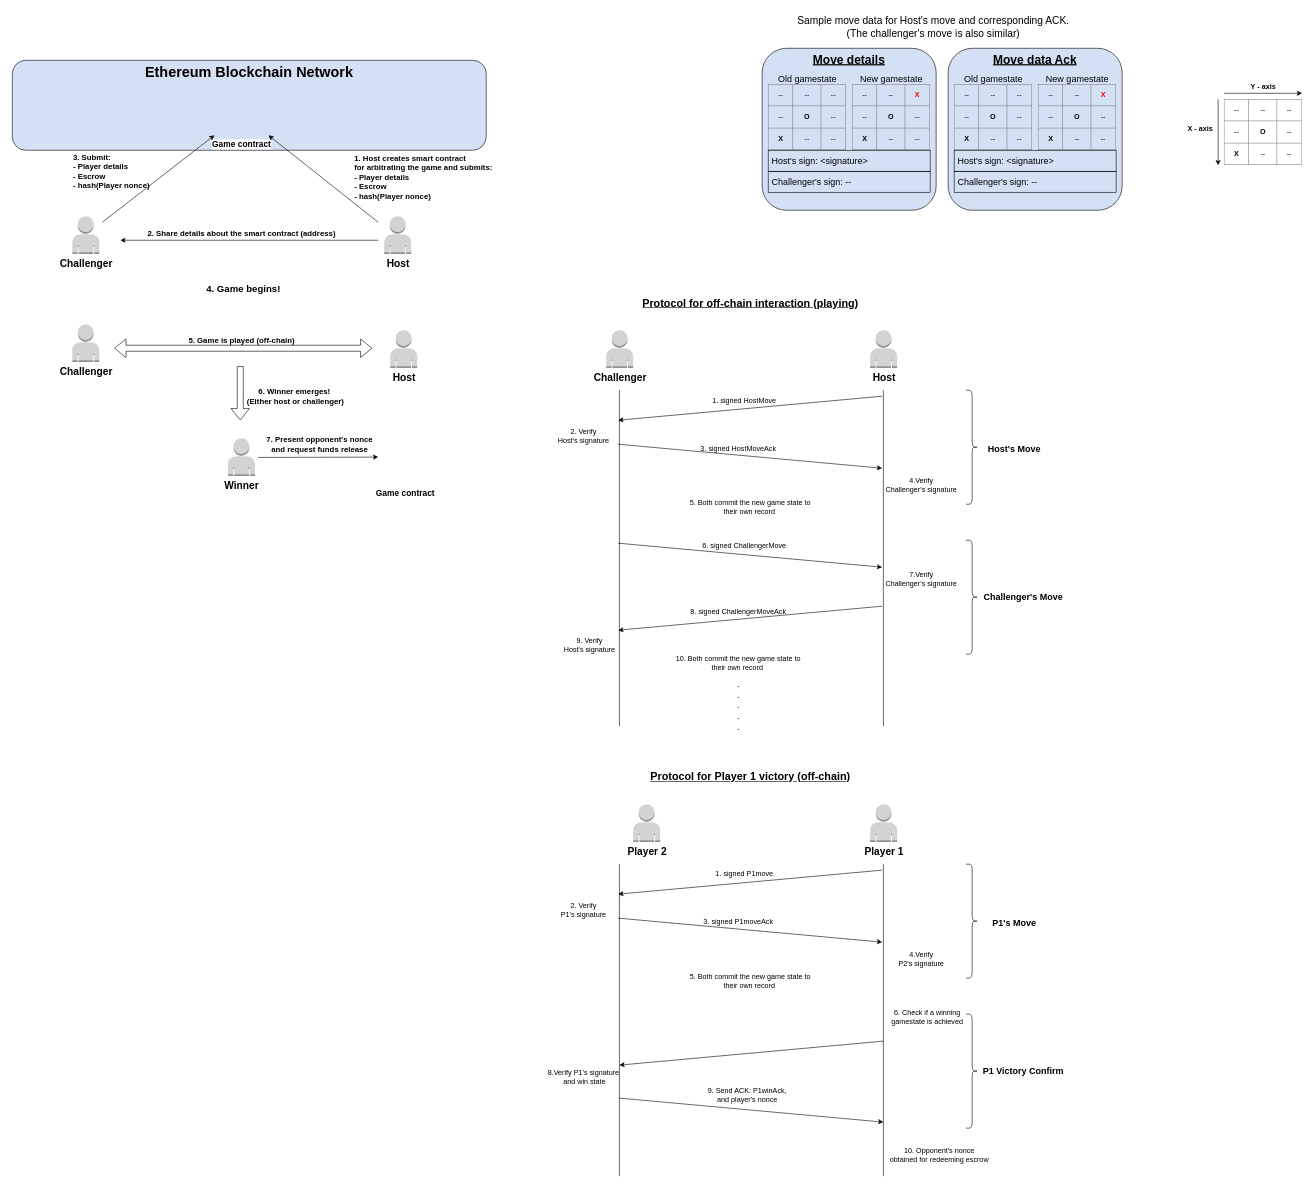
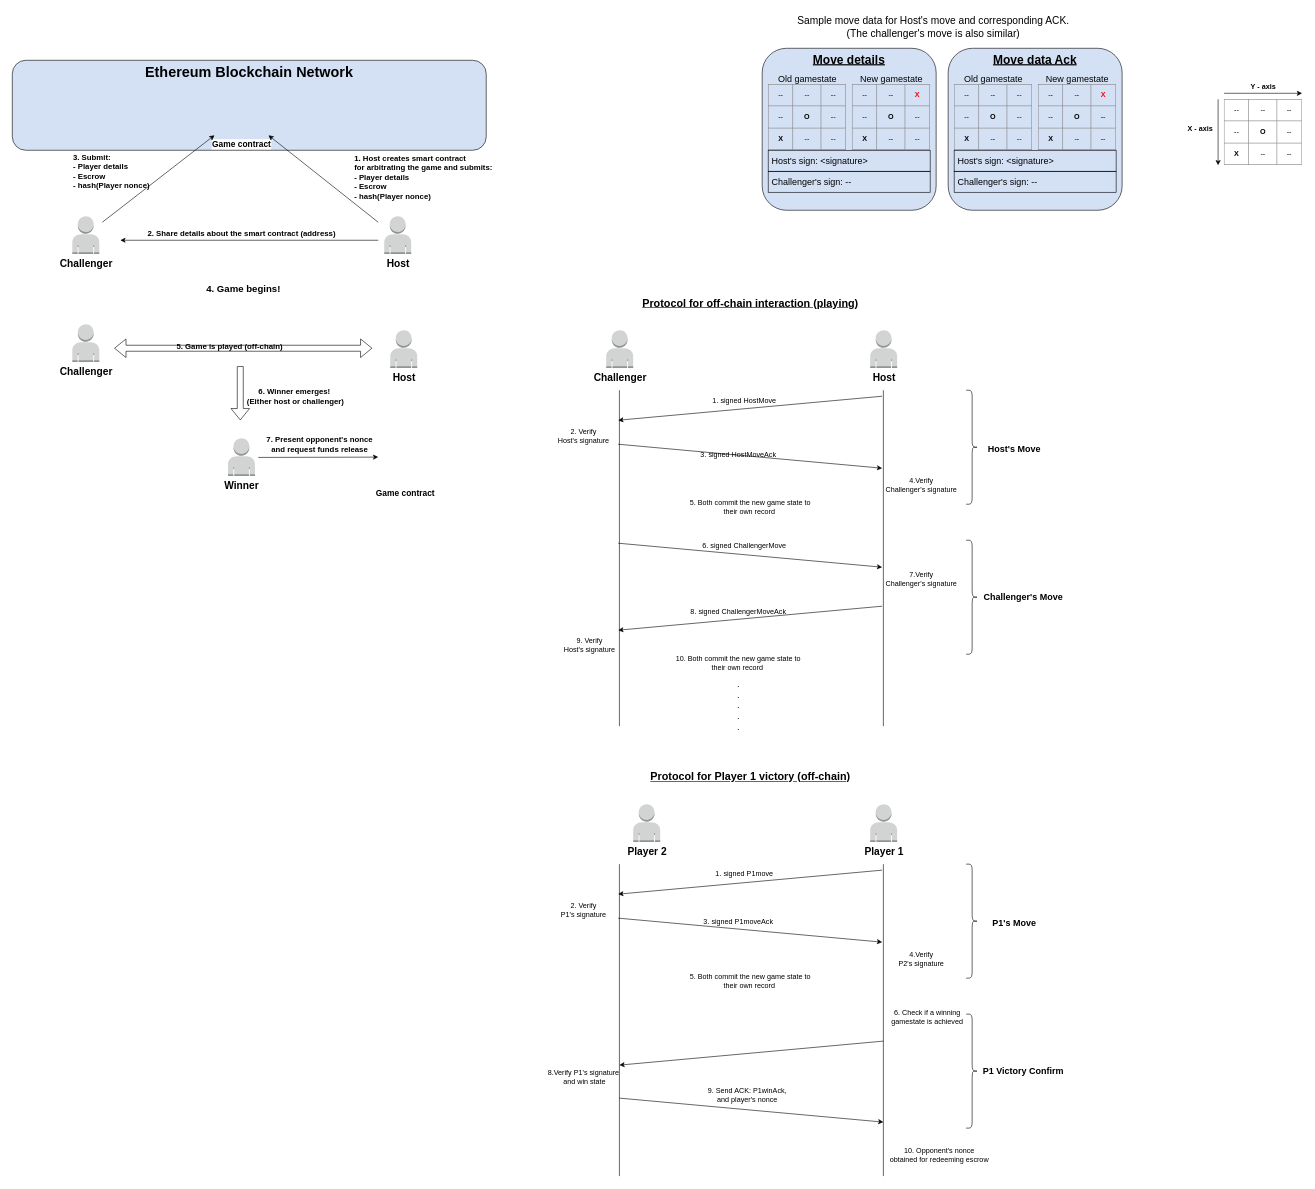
node "5. Game is played (off-chain)": moved (242, 340) -> (230, 346)
node "3. signed HostMoveAck": moved (738, 448) -> (738, 454)
